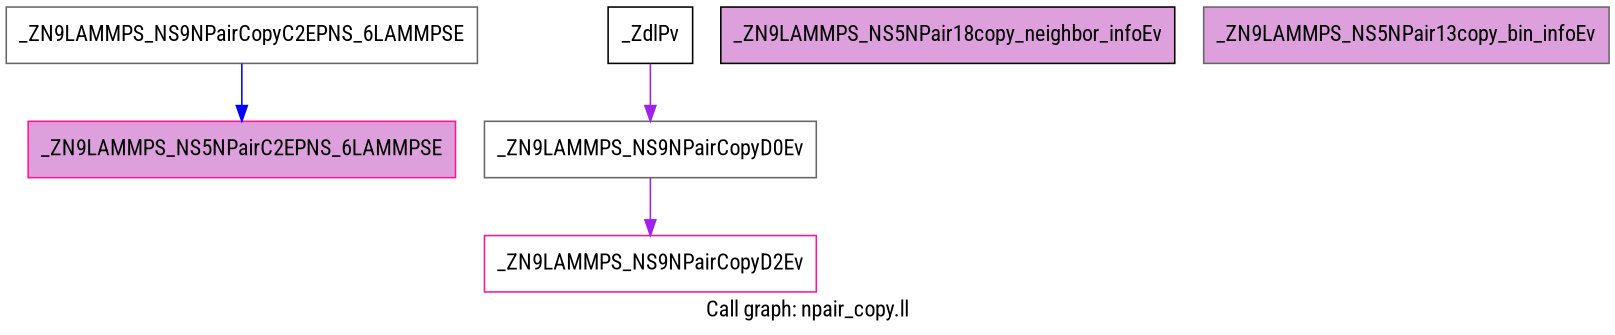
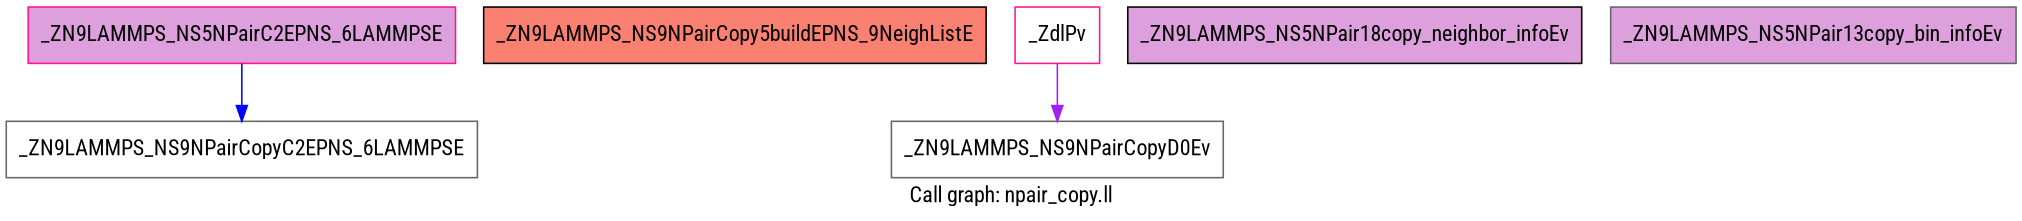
node "_ZdlPv": color black -> deeppink
node "_ZN9LAMMPS_NS9NPairCopy5buildEPNS_9NeighListE": added
edge "_ZN9LAMMPS_NS9NPairCopyC2EPNS_6LAMMPSE" -> "_ZN9LAMMPS_NS5NPairC2EPNS_6LAMMPSE": reversed
node "_ZN9LAMMPS_NS9NPairCopyD2Ev": removed
